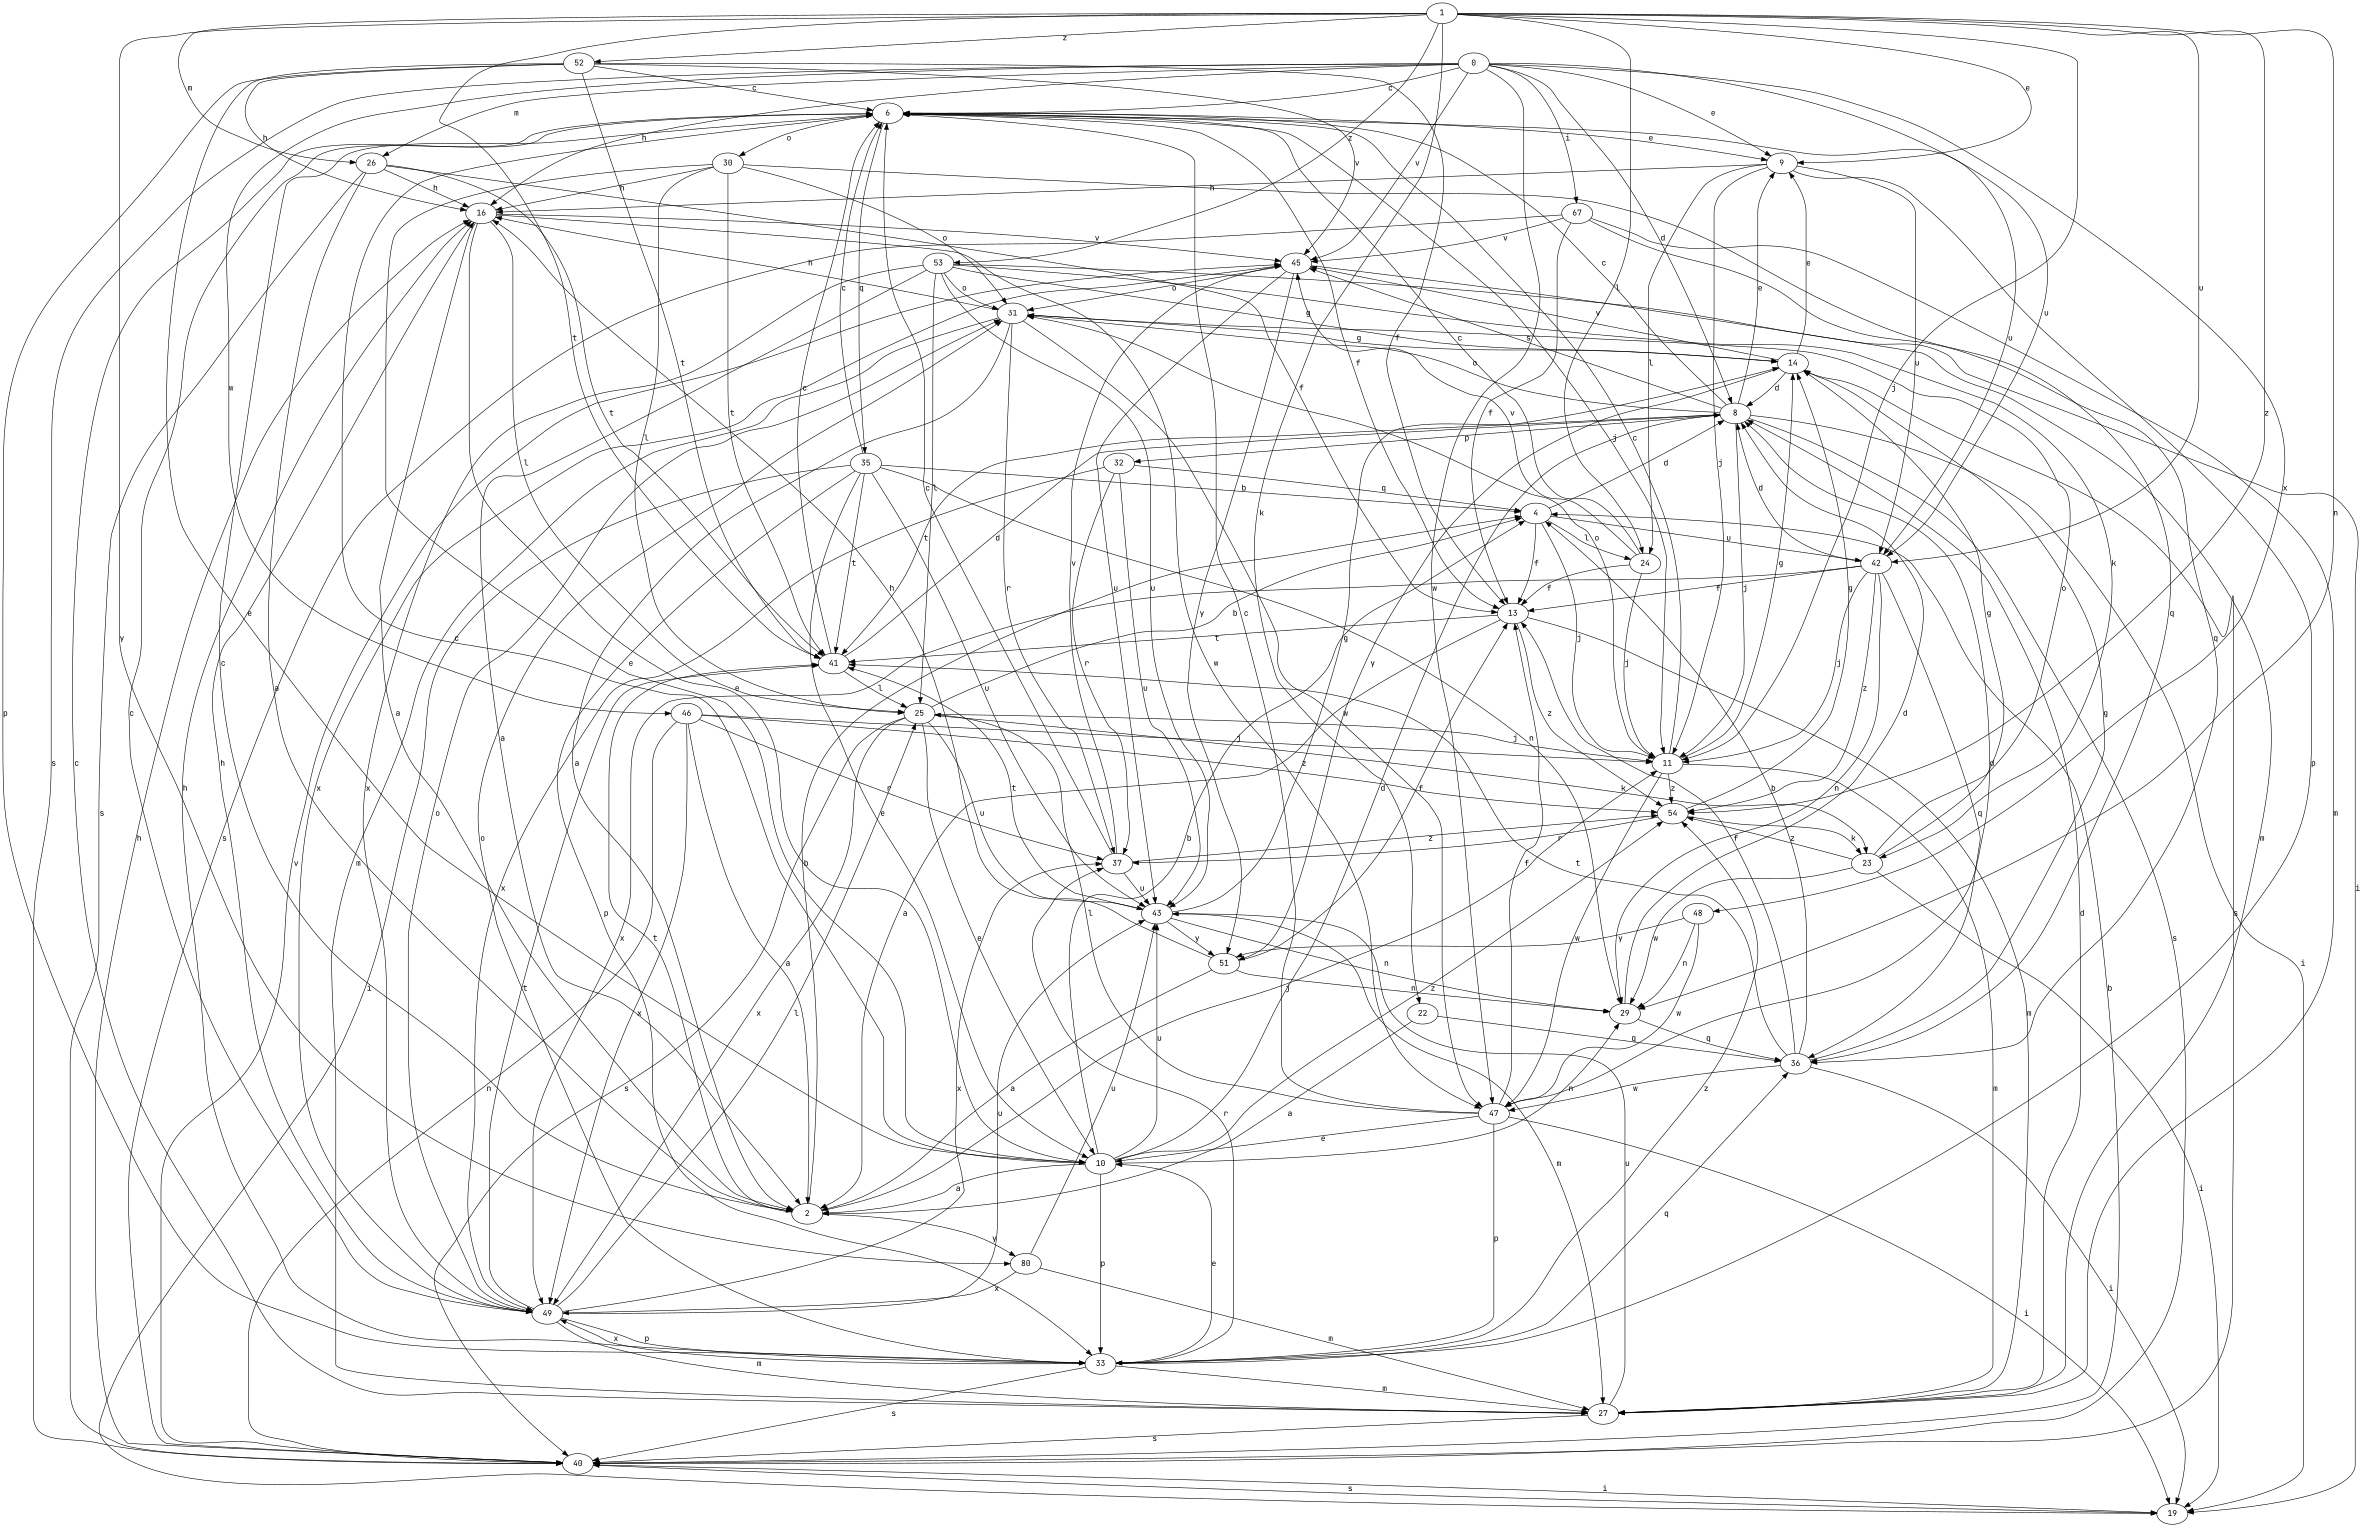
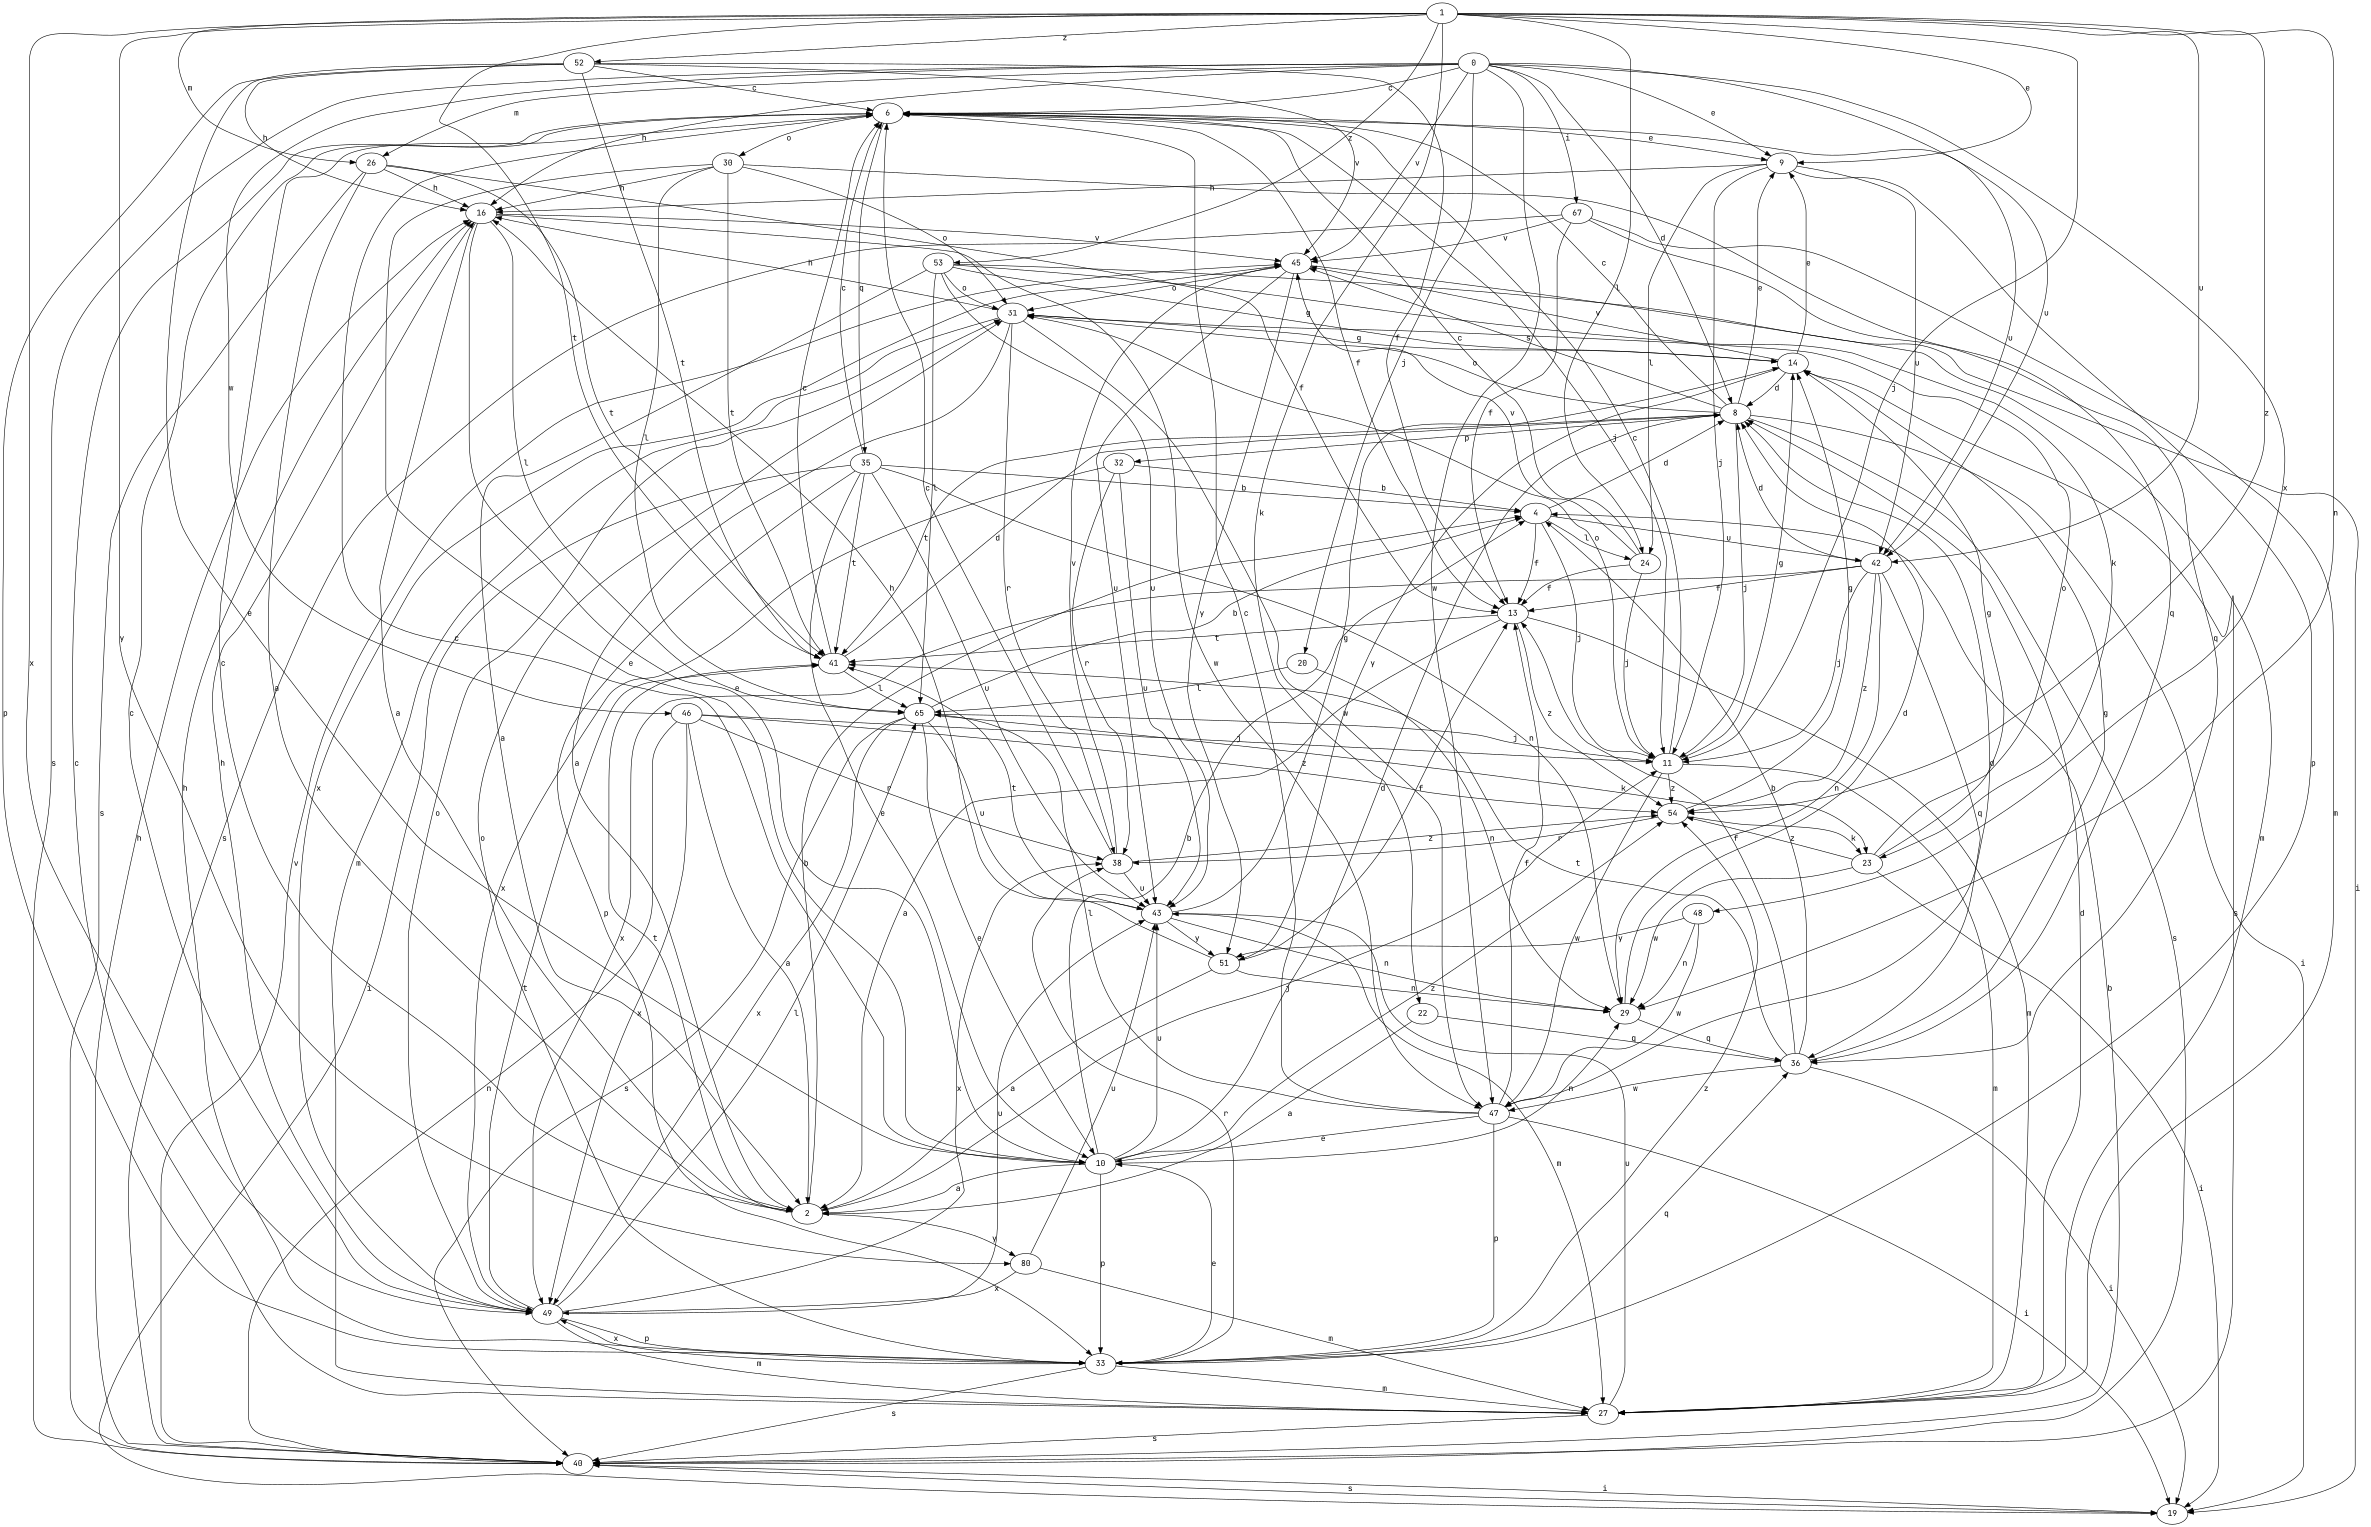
edge "32" -> "4": label "q" -> "b"
node "20": added
edge "53" -> "49": now "1" -> "49"
node "25": label "25" -> "65"
node "37": label "37" -> "38"
